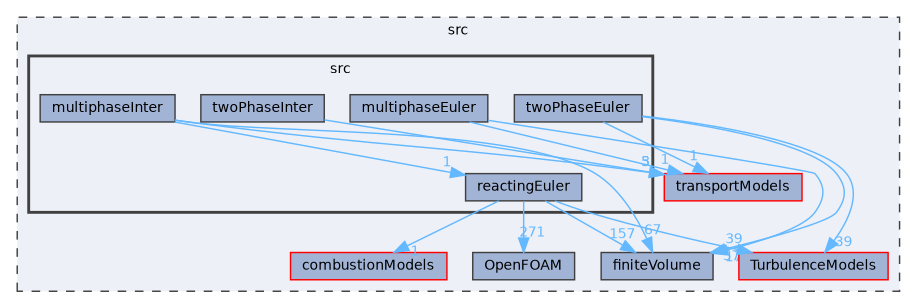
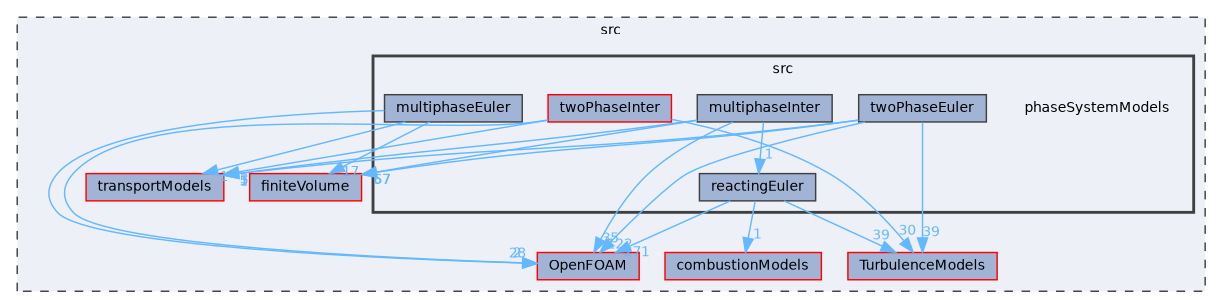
node "twoPhaseInter": color grey25 -> red
node "phaseSystemModels": added
edge "twoPhaseEuler" -> "OpenFOAM": added
edge "twoPhaseInter" -> "TurbulenceModels": added
edge "multiphaseInter" -> "OpenFOAM": added
edge "twoPhaseInter" -> "OpenFOAM": added
edge "multiphaseEuler" -> "OpenFOAM": added
edge "reactingEuler" -> "finiteVolume": removed
node "OpenFOAM": color grey25 -> red
node "finiteVolume": color grey25 -> red
